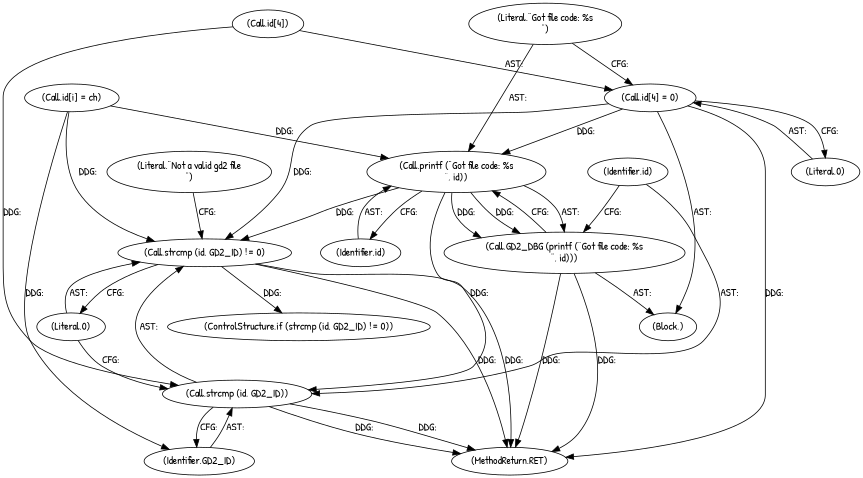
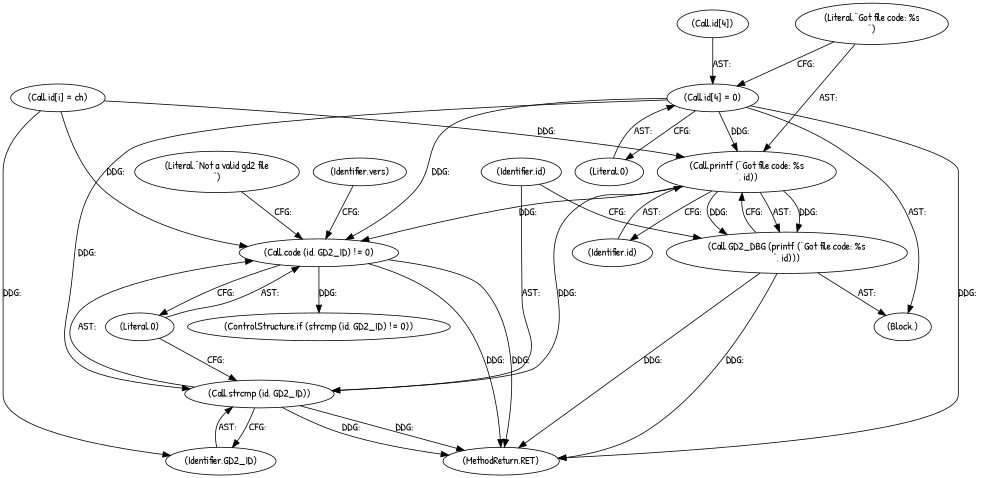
edge "(Call,id[4])" -> "(Call,strcmp (id, GD2_ID))": now "(Call,id[4] = 0)" -> "(Call,strcmp (id, GD2_ID))"
node "(Identifier,vers)": added
node "(Call,strcmp (id, GD2_ID) != 0)": label "(Call,strcmp (id, GD2_ID) != 0)" -> "(Call,code (id, GD2_ID) != 0)"
